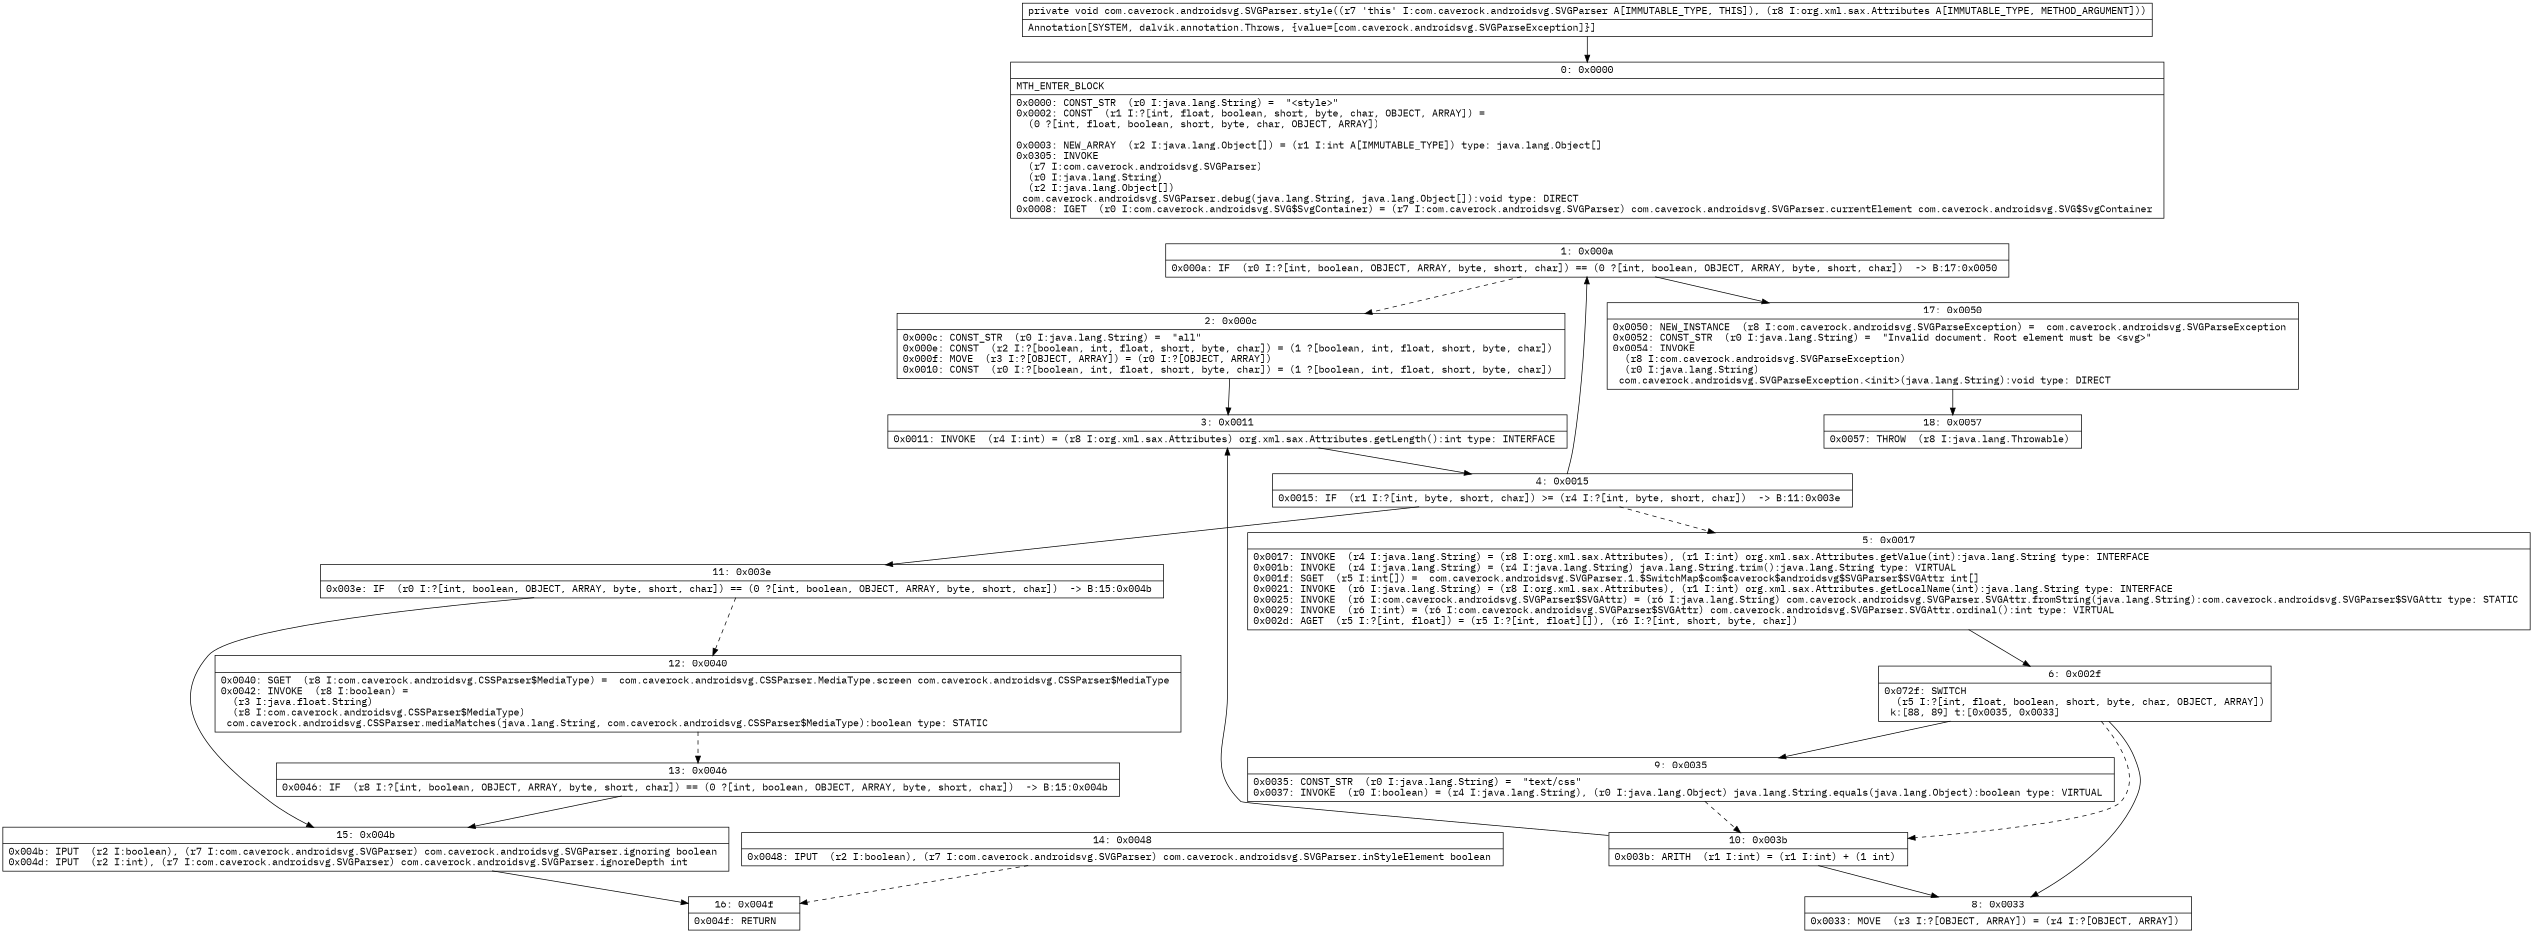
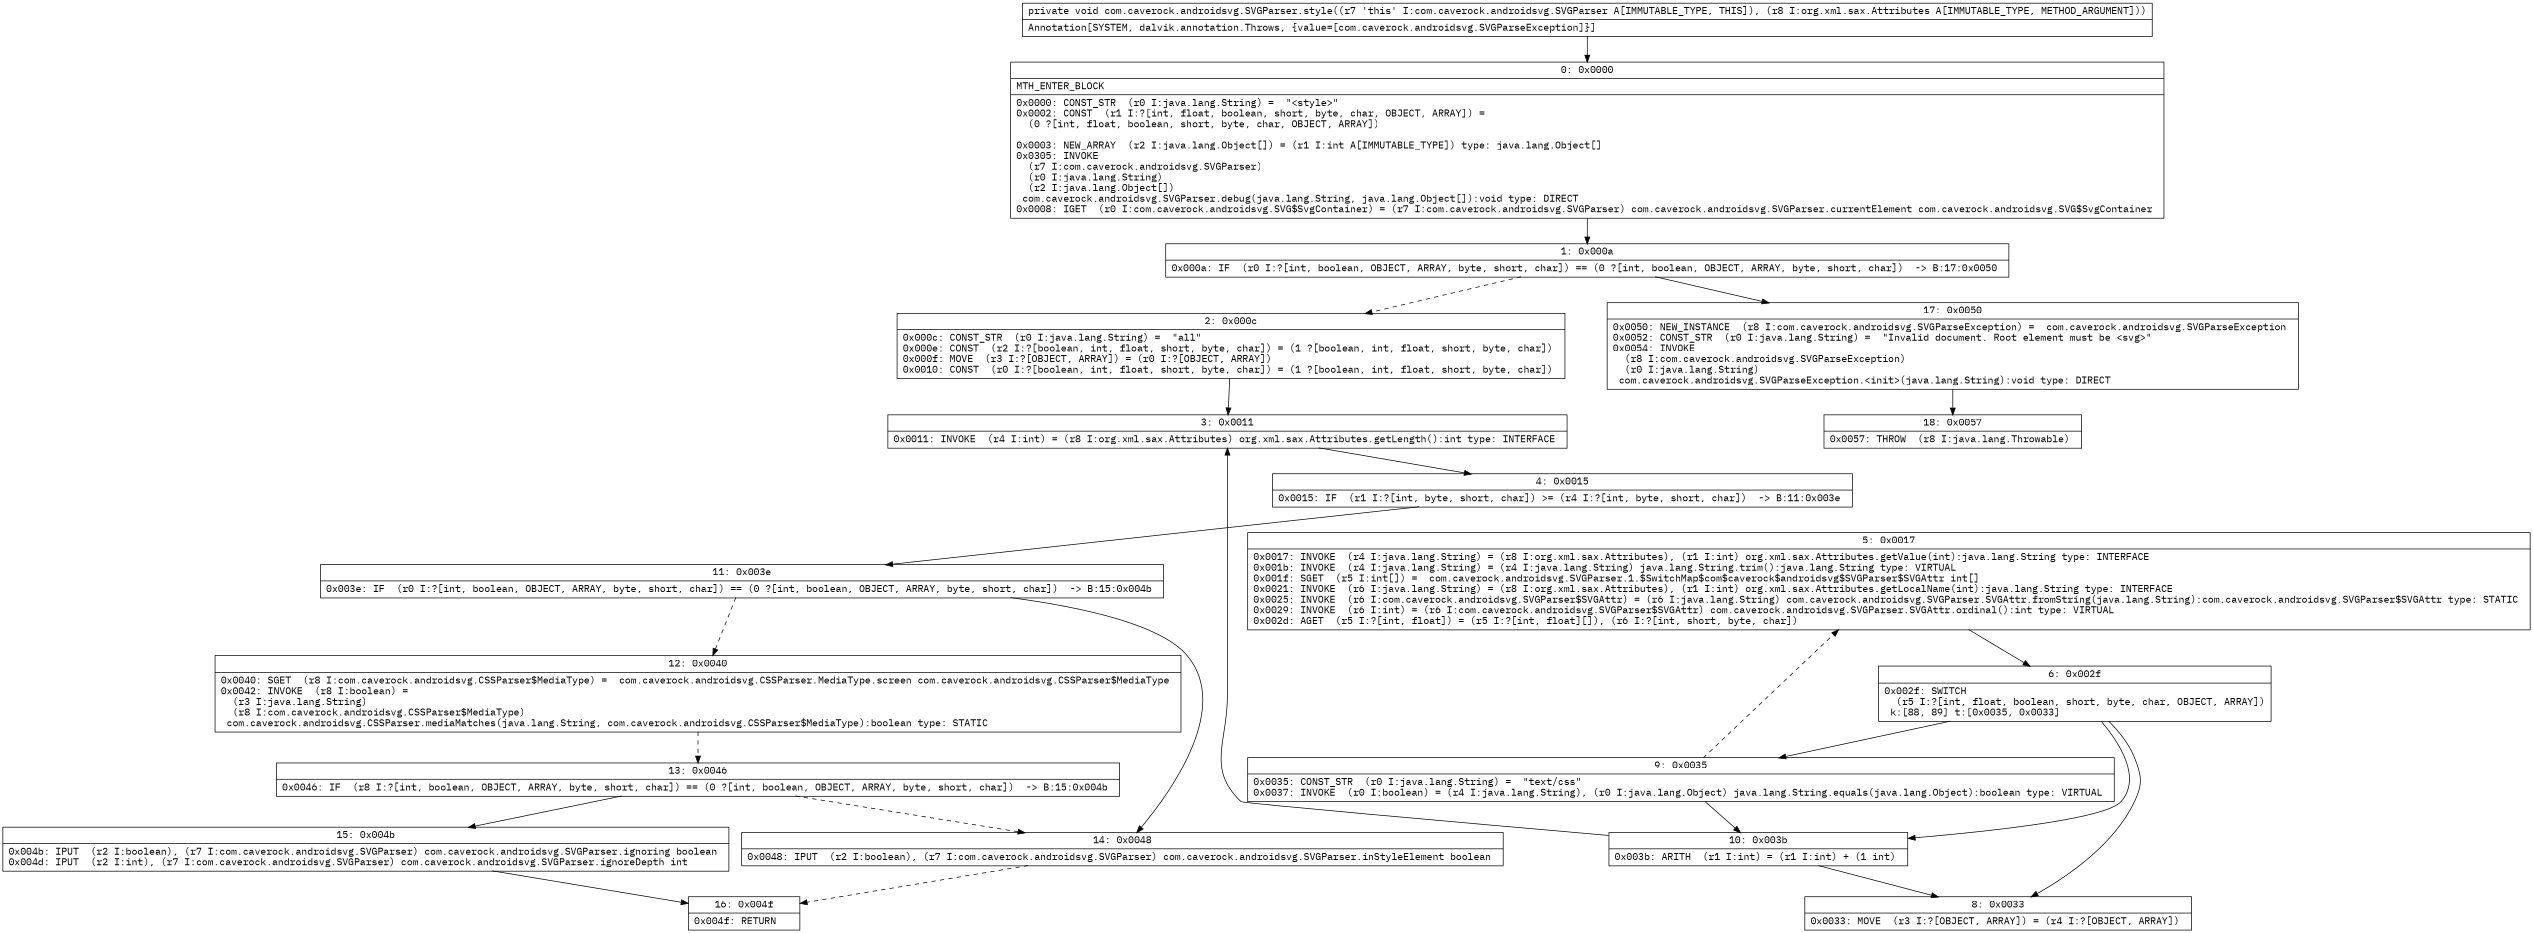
edge "4: 0x0015" -> "1: 0x000a": now "0: 0x0000" -> "1: 0x000a"
edge "4: 0x0015" -> "5: 0x0017": now "9: 0x0035" -> "5: 0x0017"
edge "11: 0x003e" -> "15: 0x004b": now "11: 0x003e" -> "14: 0x0048"
node "6: 0x002f": text "0x072f: SWITCH" -> "0x002f: SWITCH"
node "12: 0x0040": text "(r3 I:java.float.String)" -> "(r3 I:java.lang.String)"
edge "13: 0x0046" -> "14: 0x0048": added
edge "9: 0x0035" -> "10: 0x003b": style dashed -> solid
edge "6: 0x002f" -> "10: 0x003b": style dashed -> solid
